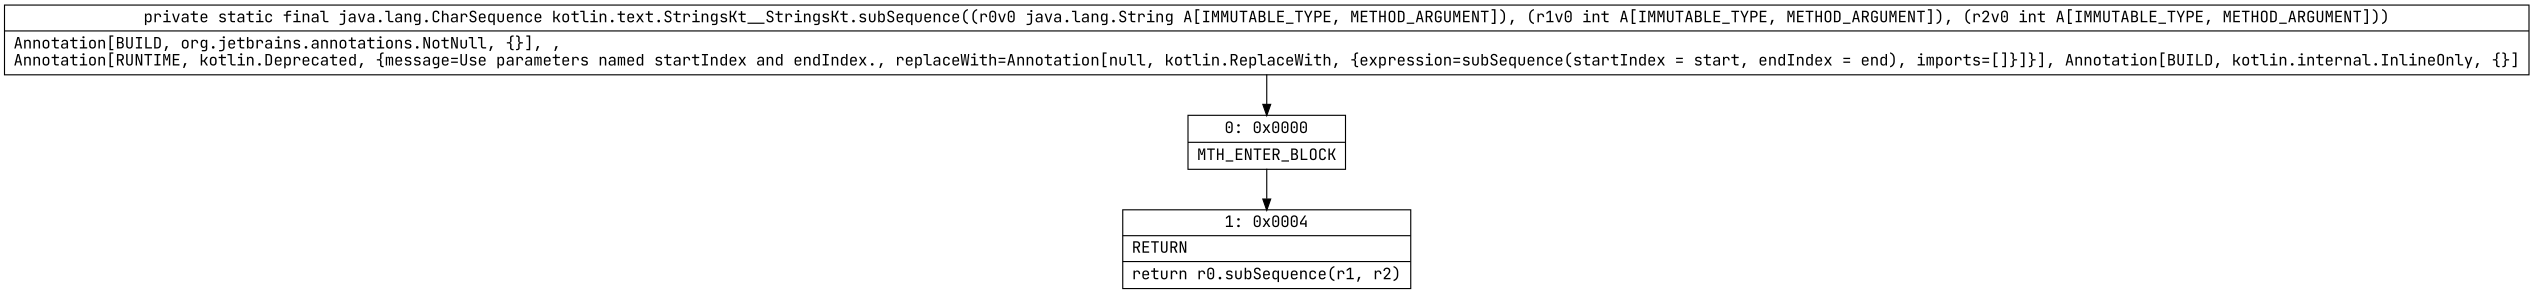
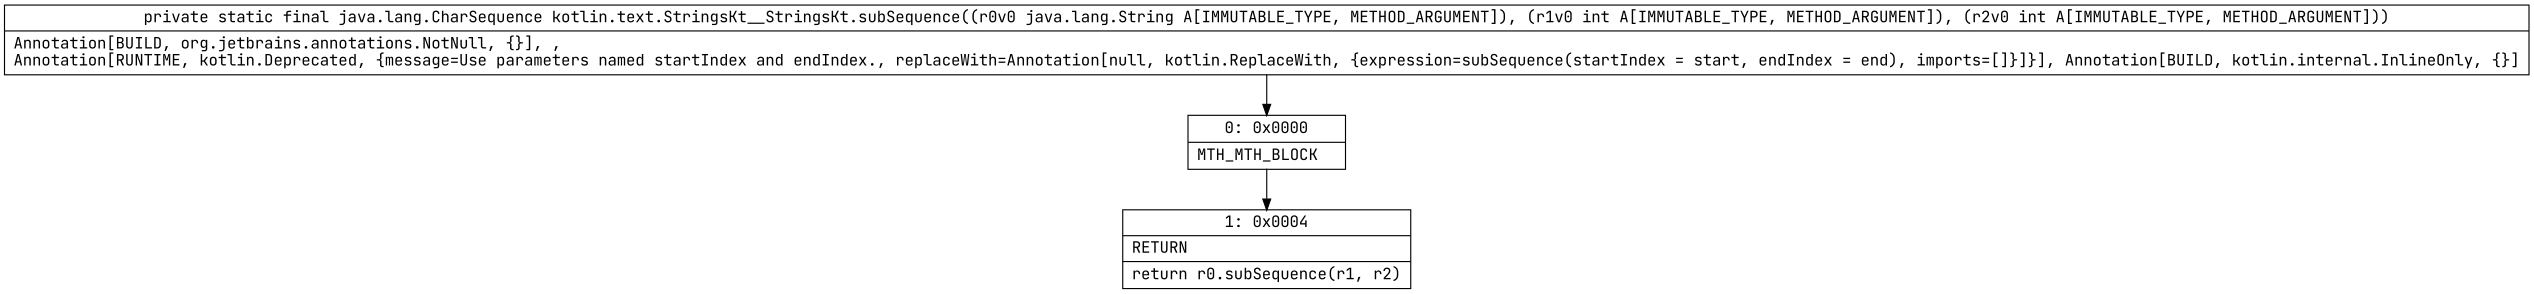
node "0: 0x0000": text "MTH_ENTER_BLOCK" -> "MTH_MTH_BLOCK"
